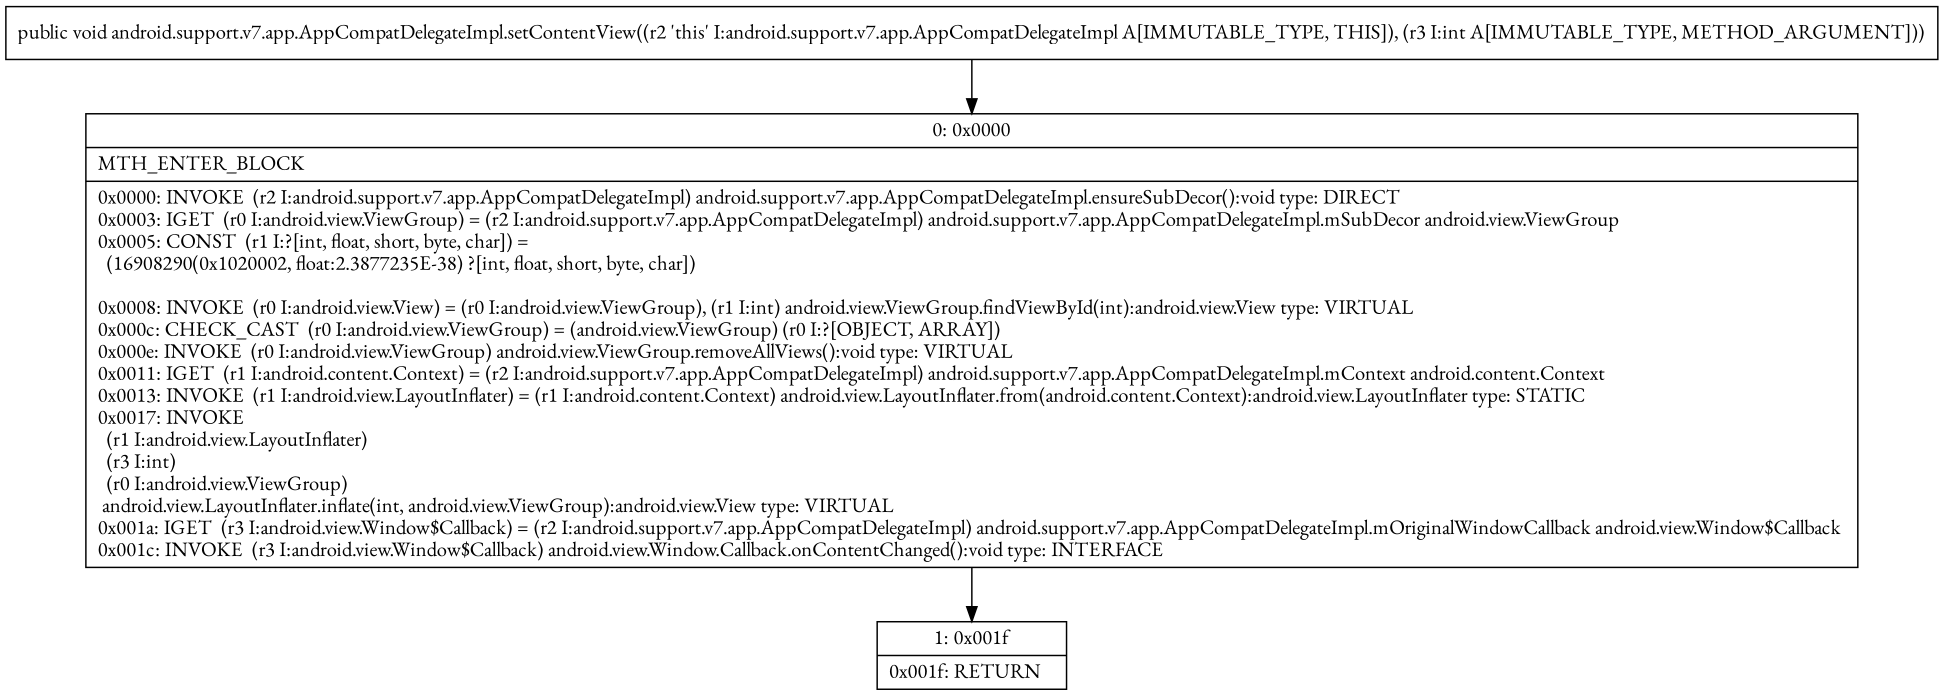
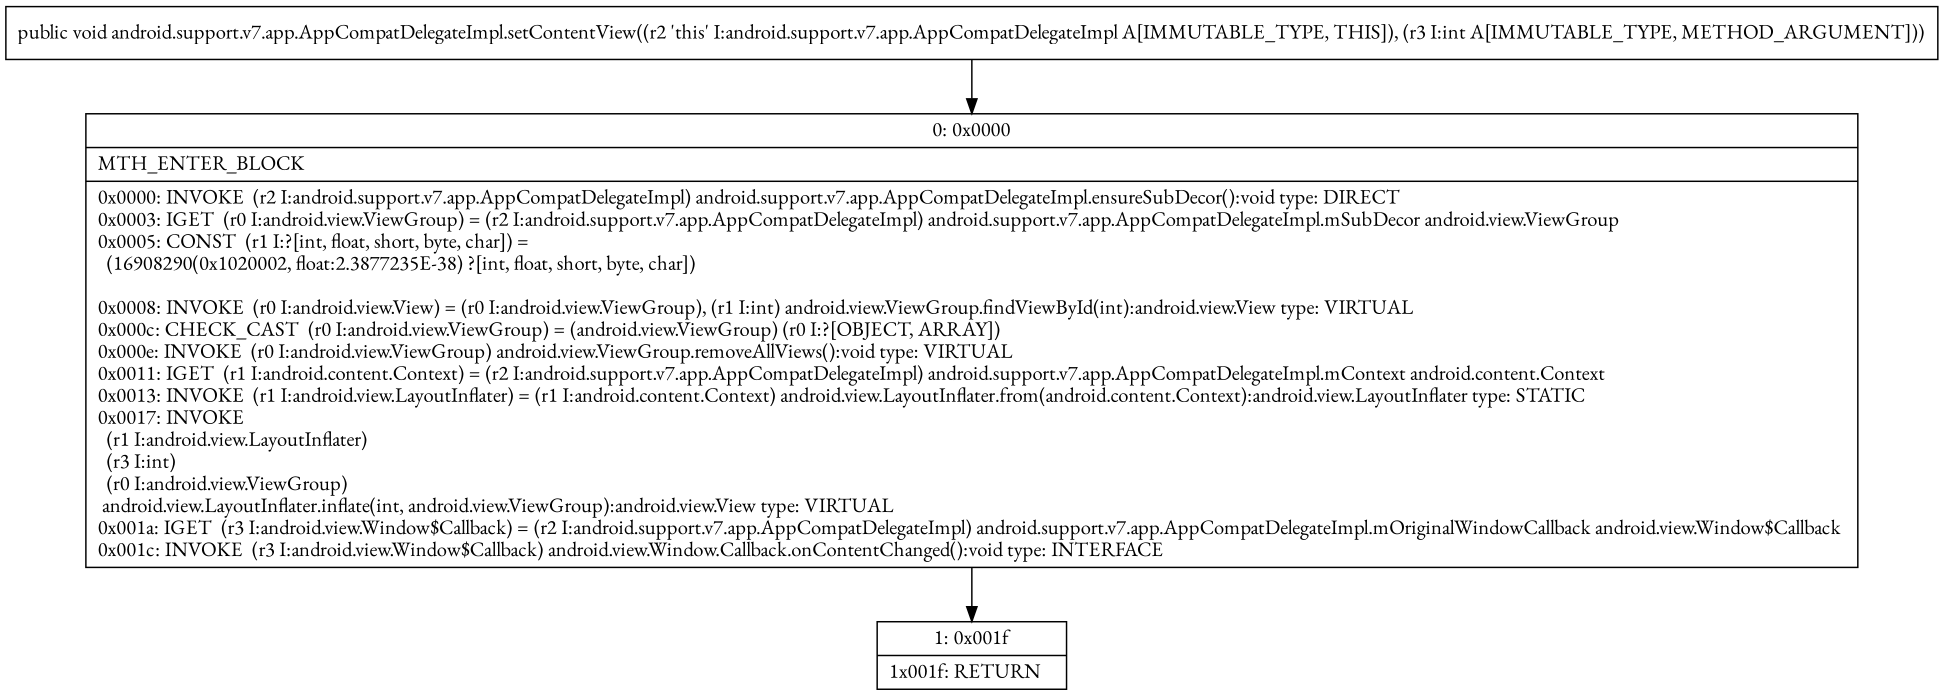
node "1: 0x001f": text "0x001f: RETURN" -> "1x001f: RETURN"
